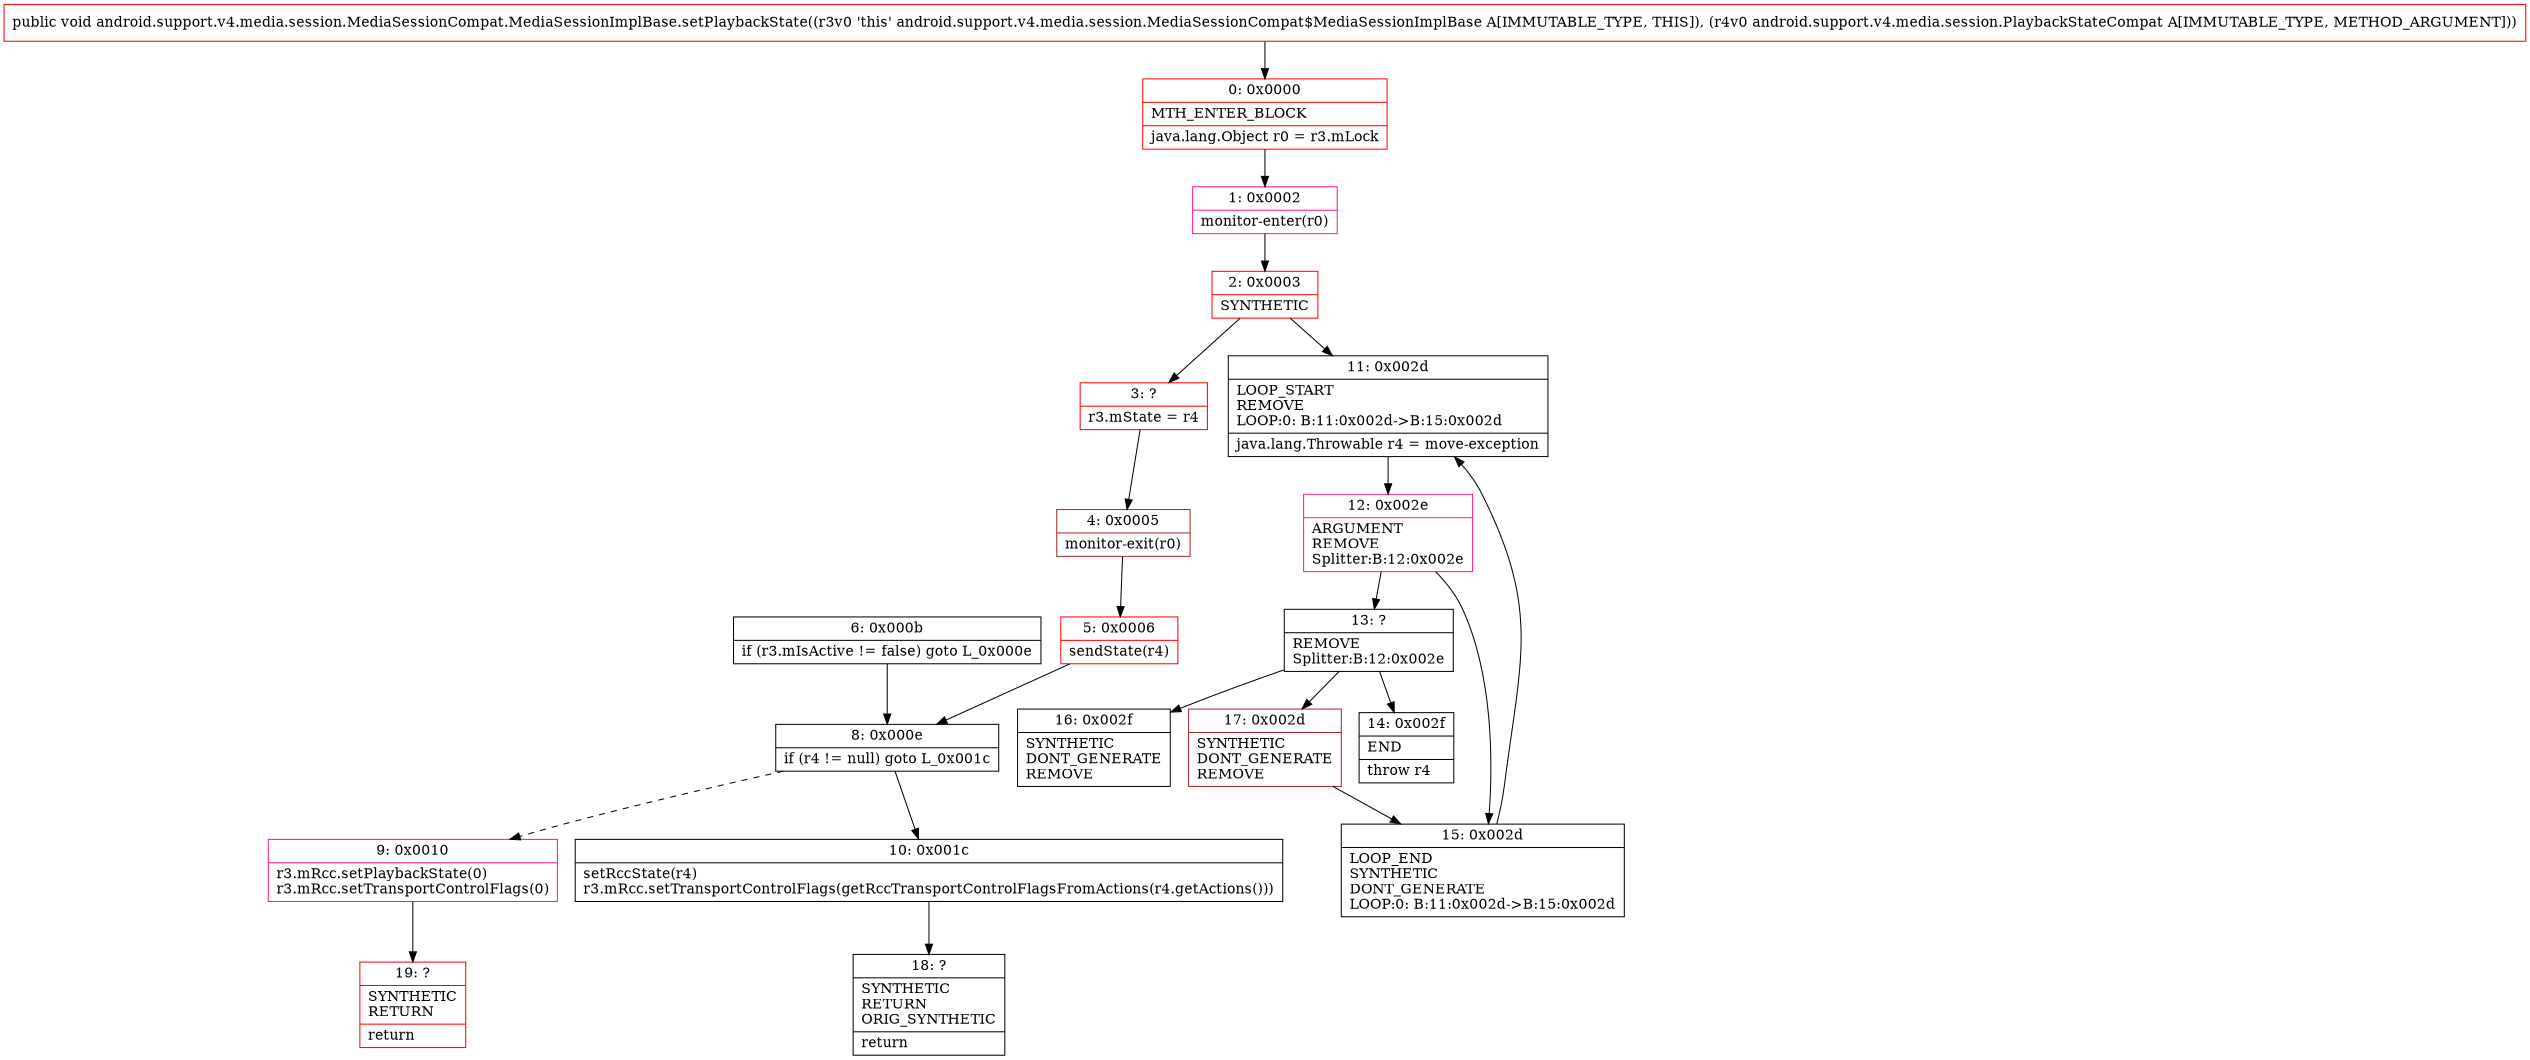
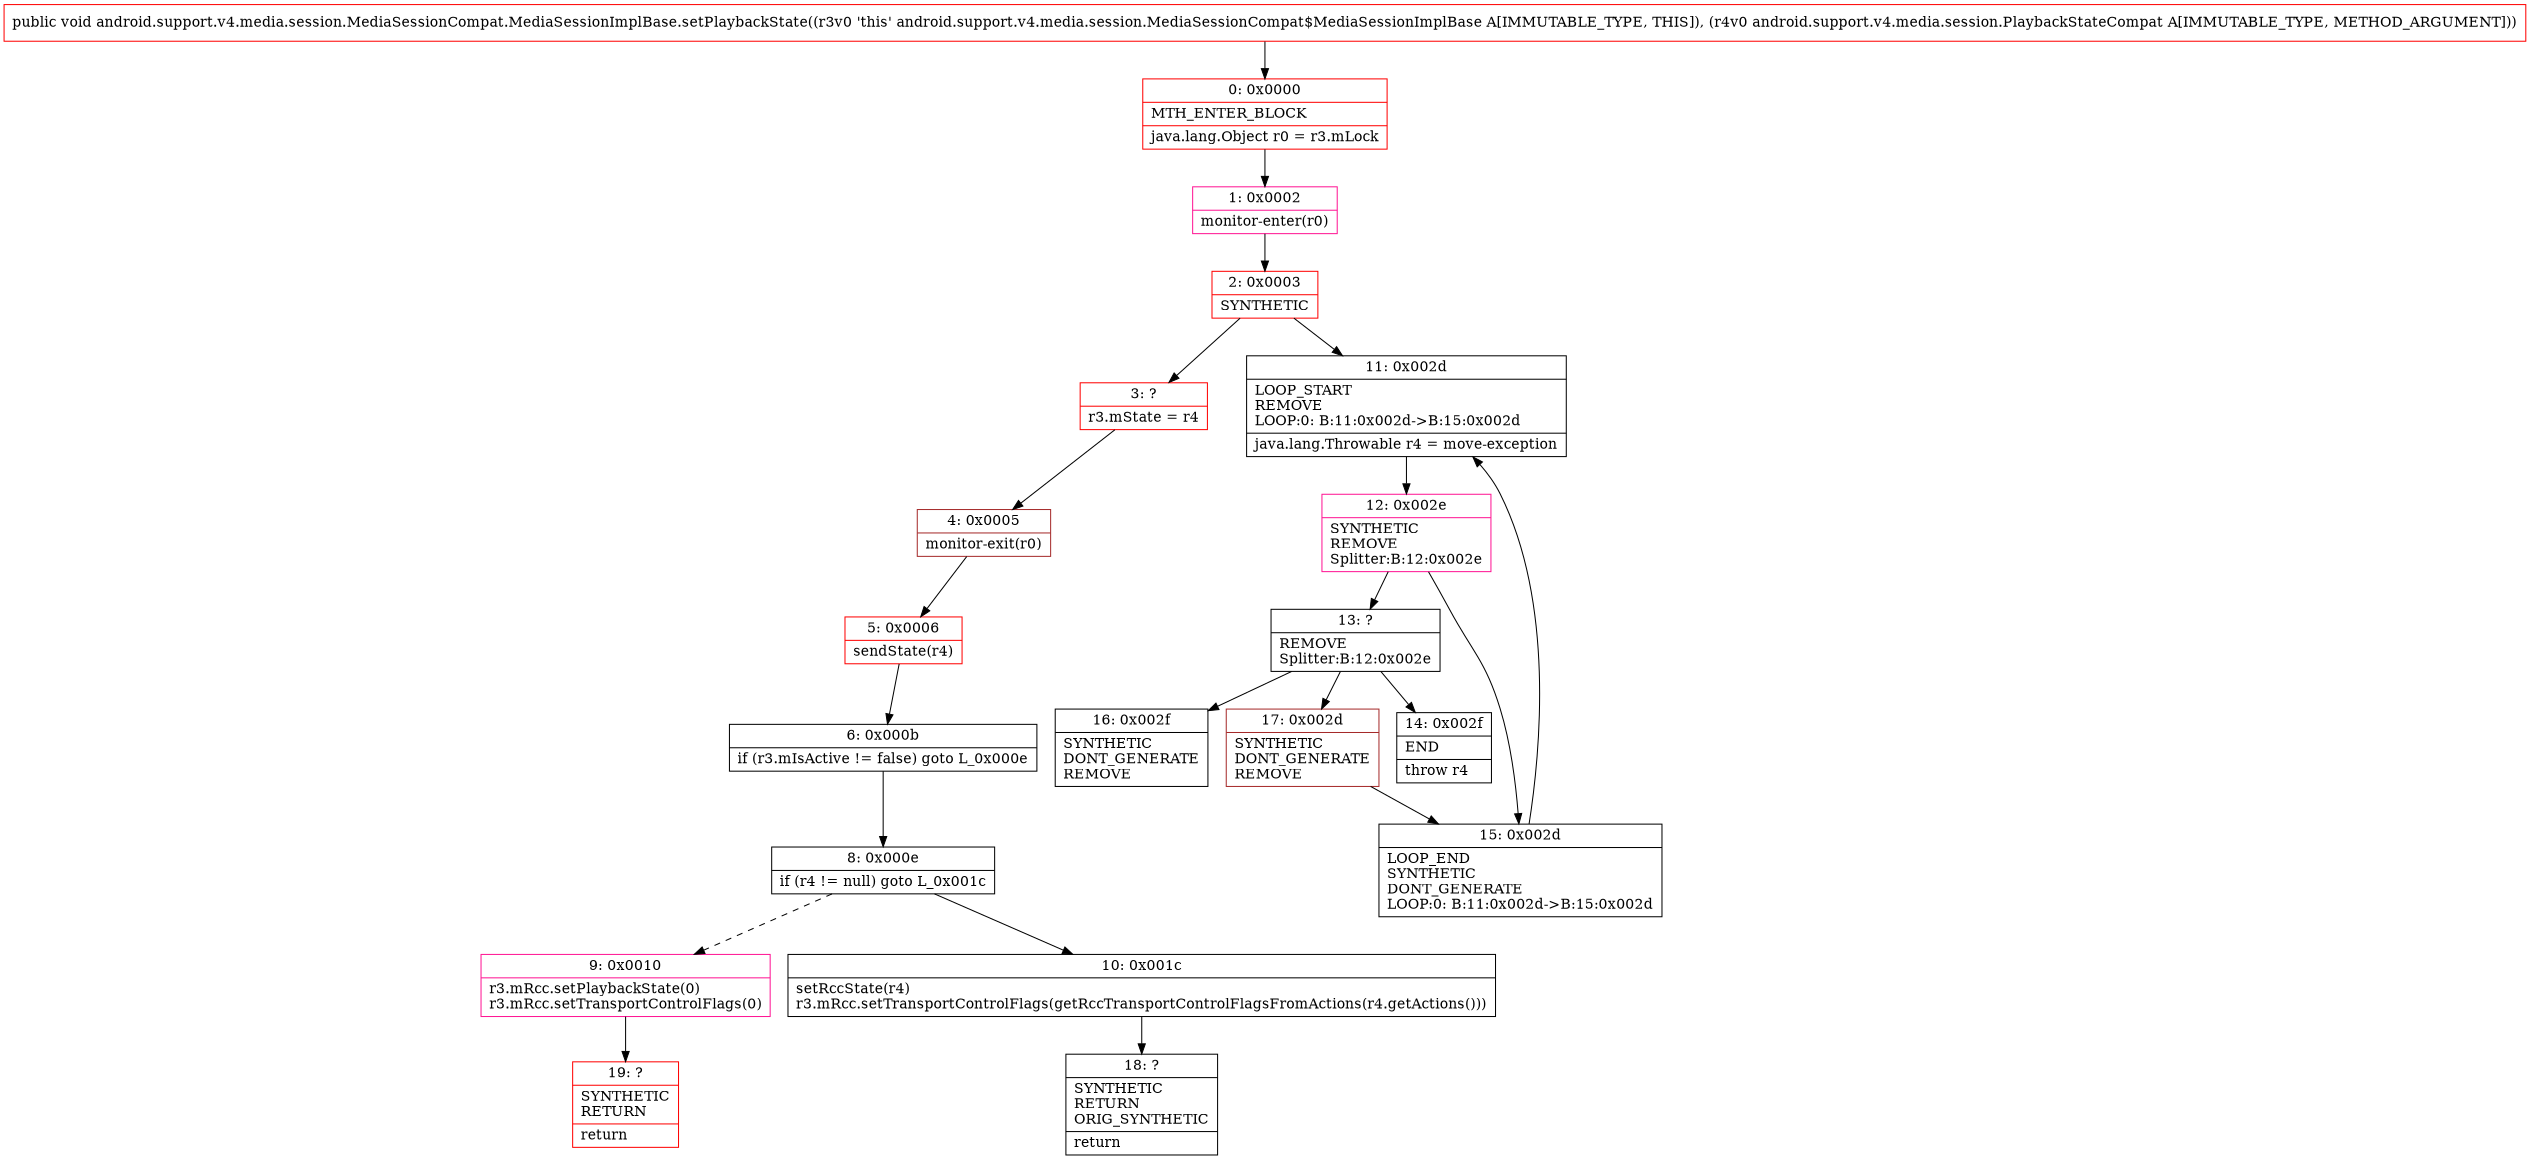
node "12: 0x002e": text "ARGUMENT" -> "SYNTHETIC"
edge "5: 0x0006" -> "8: 0x000e": now "5: 0x0006" -> "6: 0x000b"
